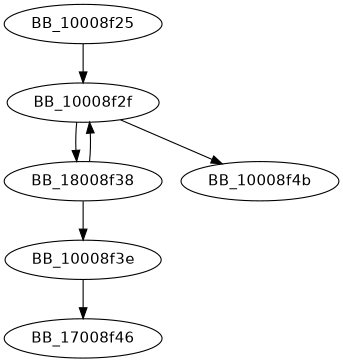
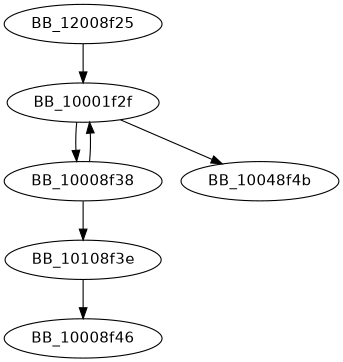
node "BB_10008f25": label "BB_10008f25" -> "BB_12008f25"
node "BB_10008f2f": label "BB_10008f2f" -> "BB_10001f2f"
node "BB_18008f38": label "BB_18008f38" -> "BB_10008f38"
node "BB_10008f4b": label "BB_10008f4b" -> "BB_10048f4b"
node "BB_10008f3e": label "BB_10008f3e" -> "BB_10108f3e"
node "BB_17008f46": label "BB_17008f46" -> "BB_10008f46"
